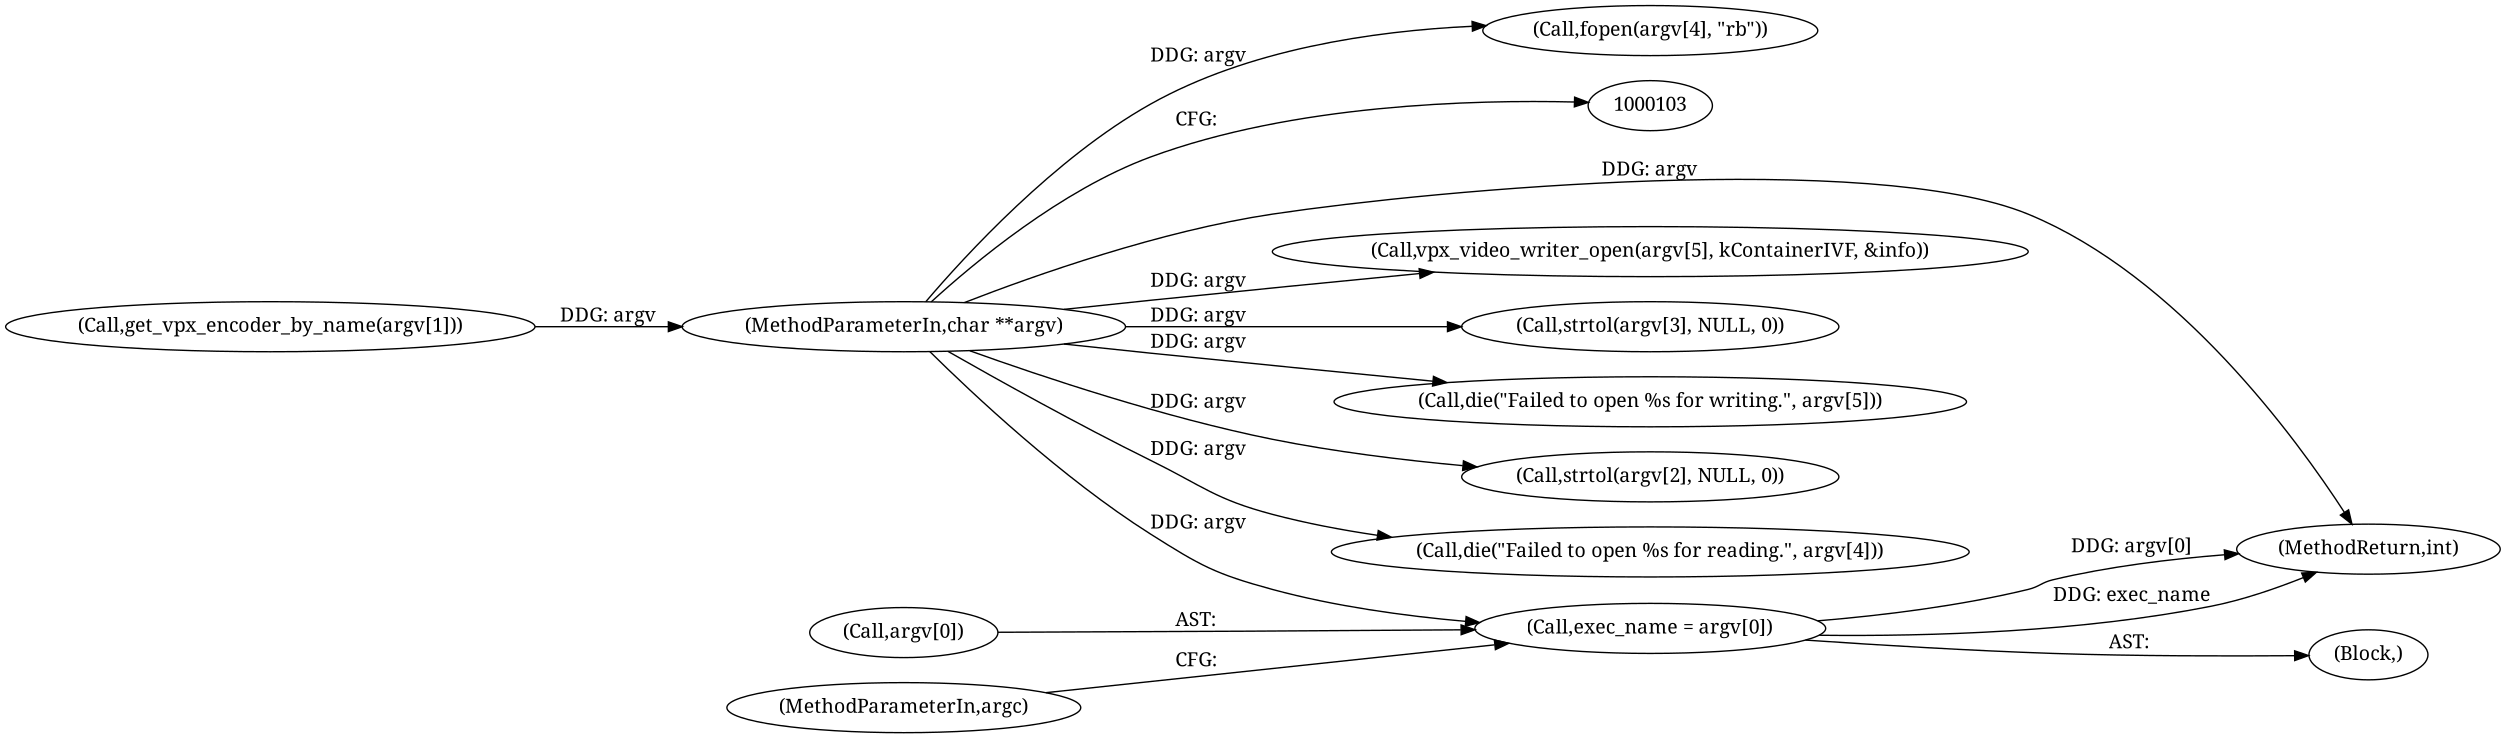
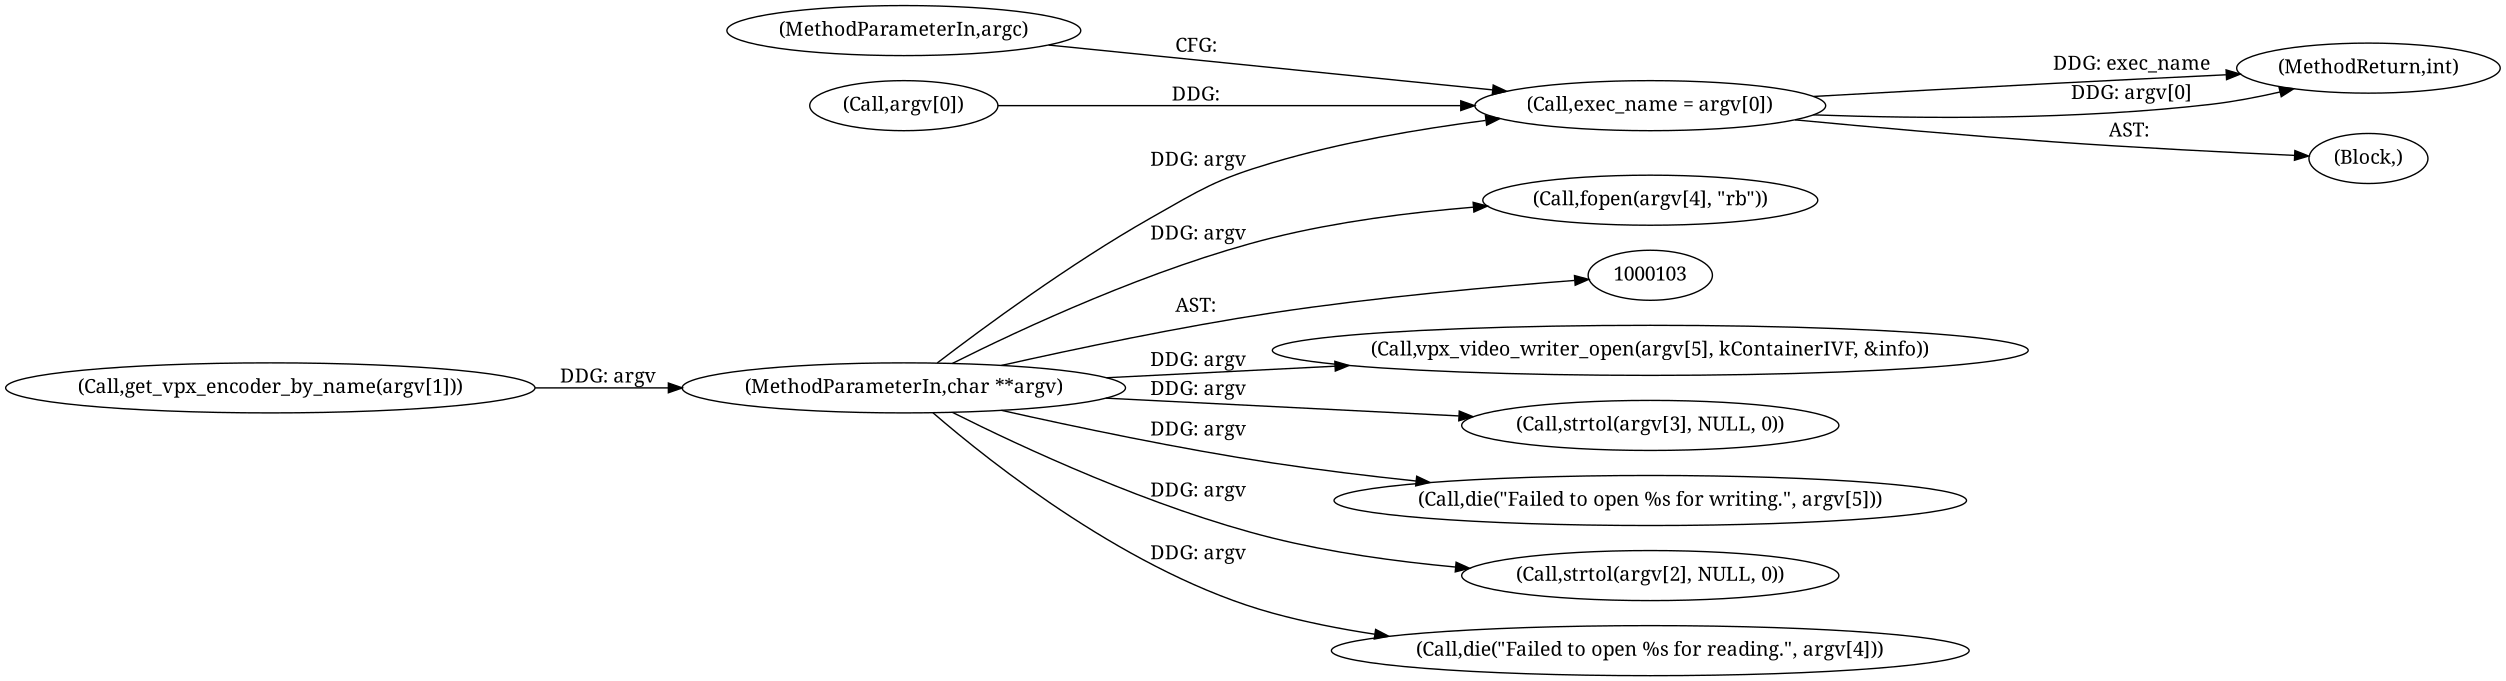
edge "(MethodParameterIn,char **argv)" -> "1000103": label "CFG: " -> "AST: "
edge "(MethodParameterIn,char **argv)" -> "(MethodReturn,int)": removed, label "DDG: argv"
edge "(Call,argv[0])" -> "(Call,exec_name = argv[0])": label "AST: " -> "DDG: "
